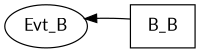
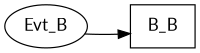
edge "B_B" -> "Evt_B": reversed
